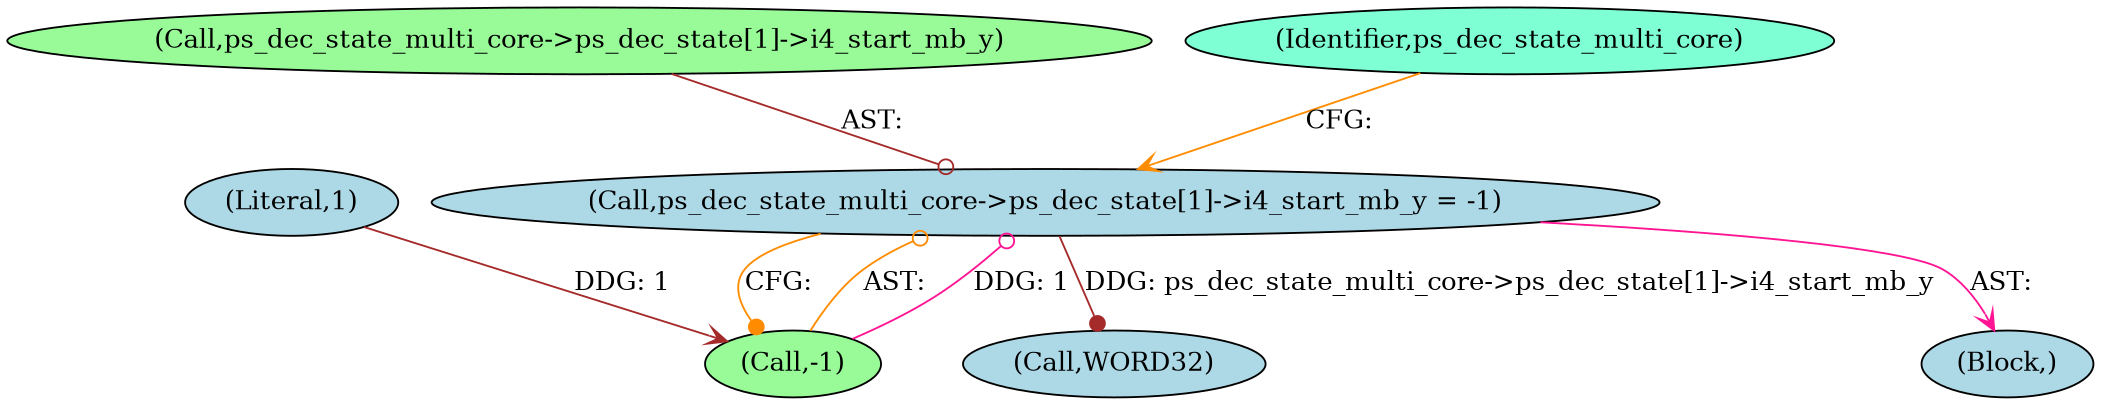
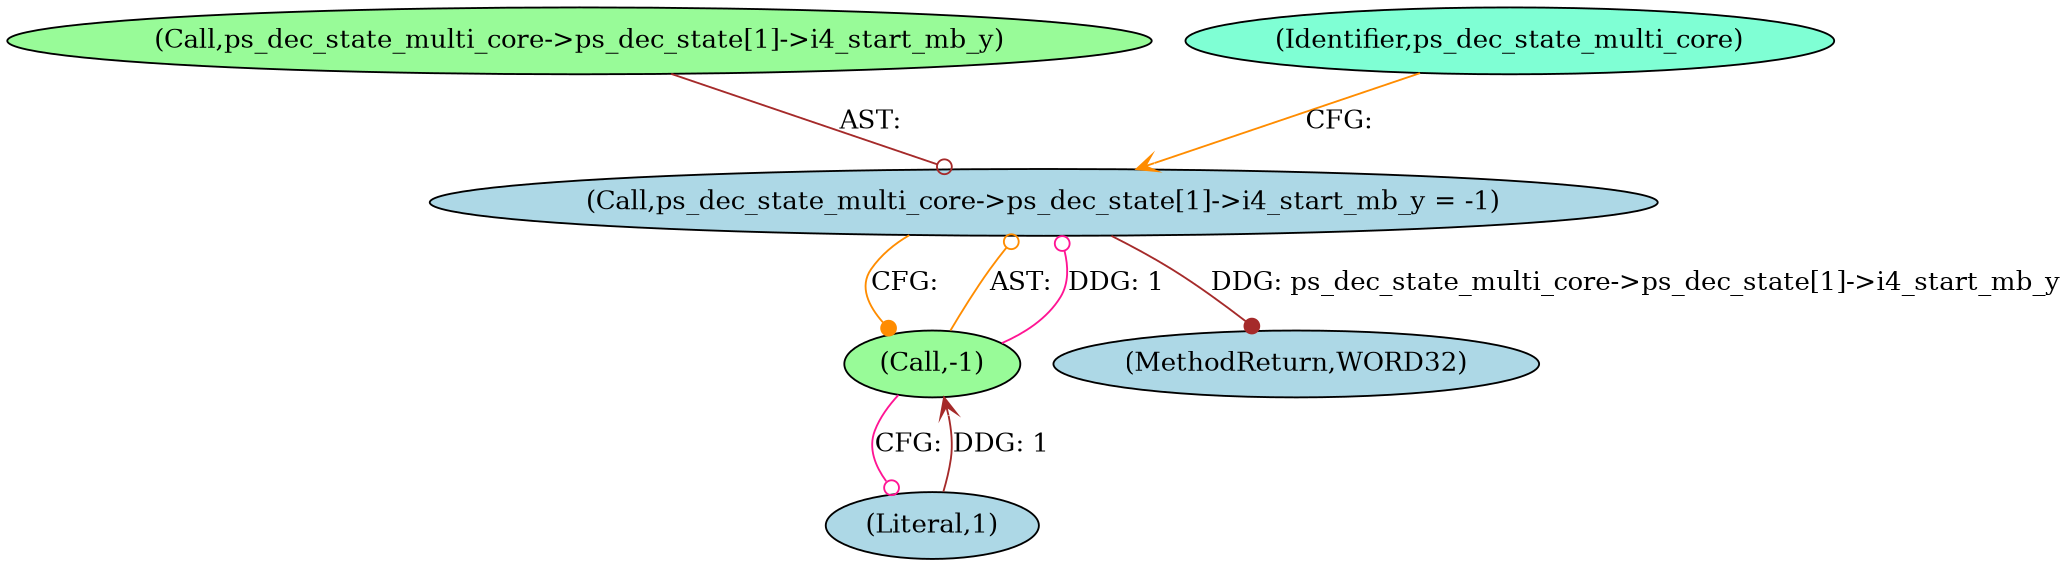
node "(Call,WORD32)": label "(Call,WORD32)" -> "(MethodReturn,WORD32)"
node "(Block,)": removed
edge "(Call,-1)" -> "(Literal,1)": added, label "CFG:"
